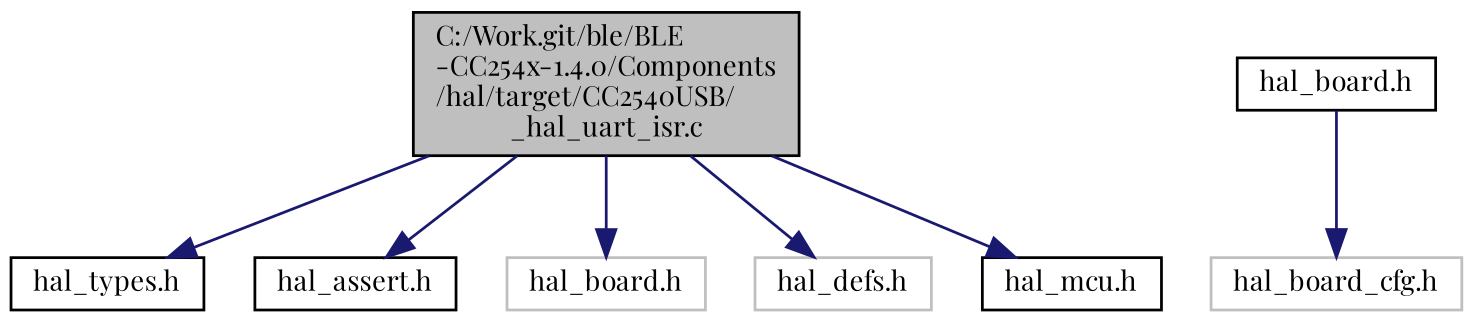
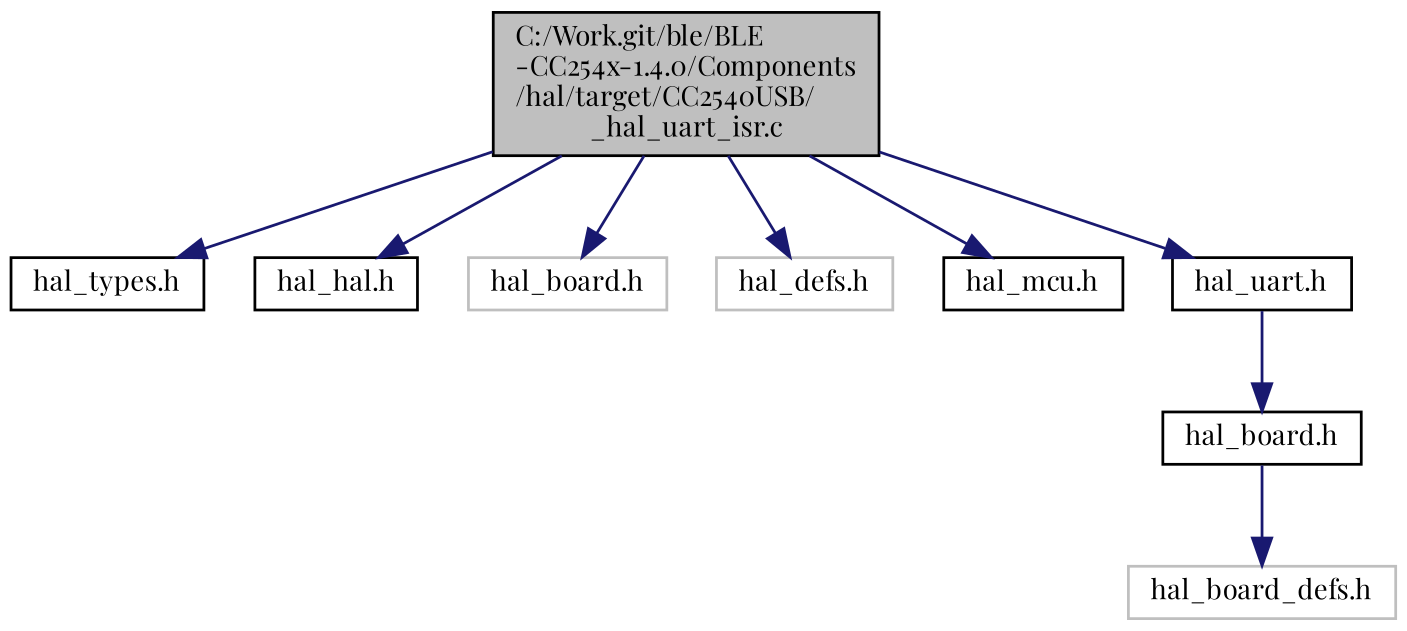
node "hal_assert.h": label "hal_assert.h" -> "hal_hal.h"
node "hal_uart.h": added
node "hal_board_cfg.h": label "hal_board_cfg.h" -> "hal_board_defs.h"
